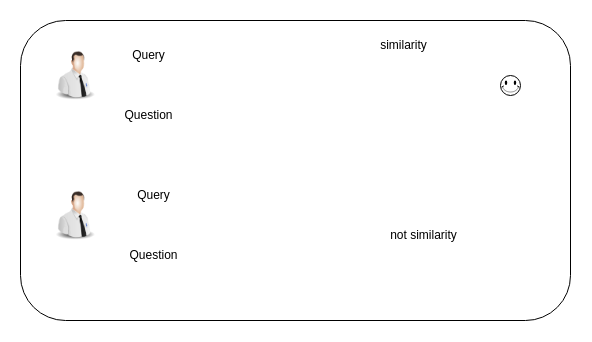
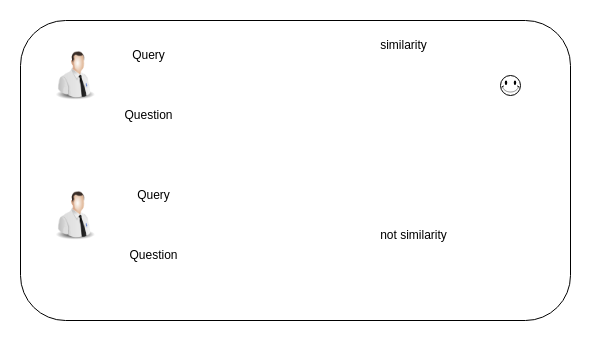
node "not similarity": moved (423, 236) -> (413, 236)
